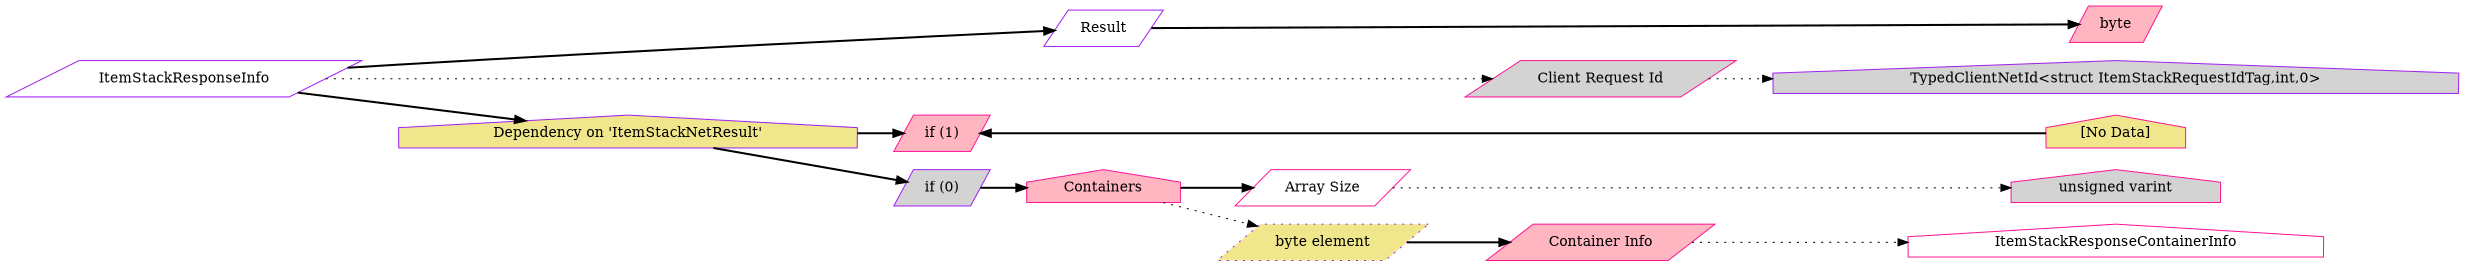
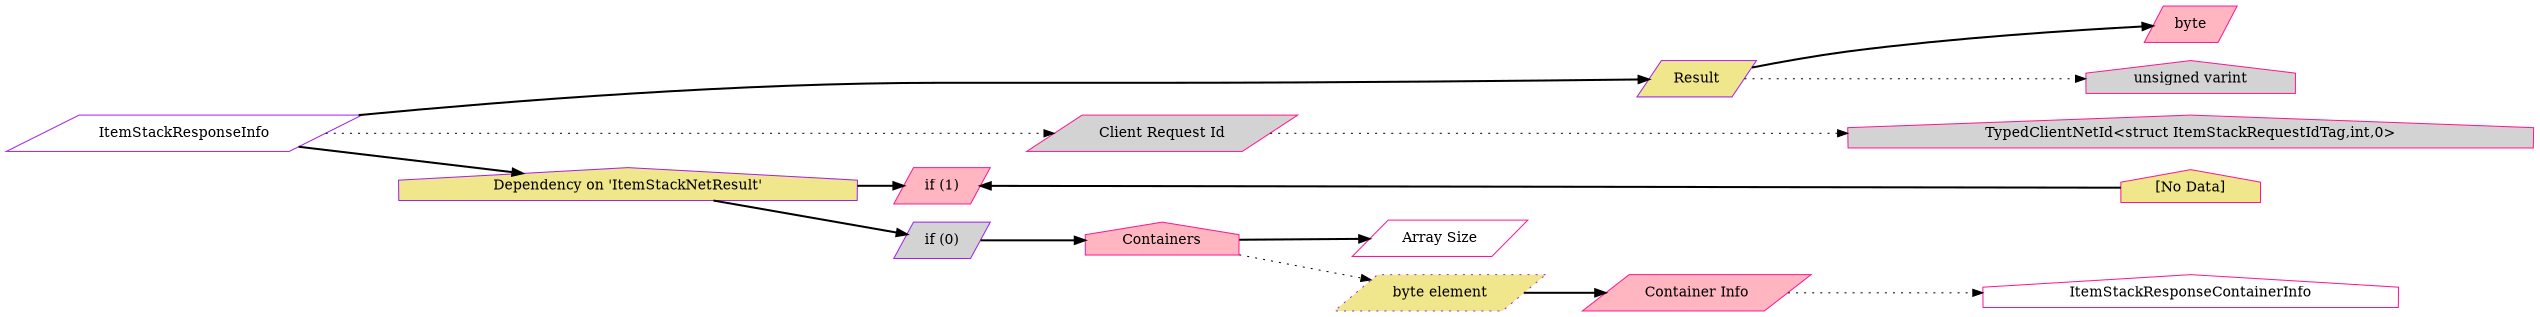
node "Result": fillcolor white -> khaki
node "TypedClientNetId<struct ItemStackRequestIdTag,int,0>": color purple -> deeppink
edge "Array Size" -> "unsigned varint": now "Result" -> "unsigned varint"
